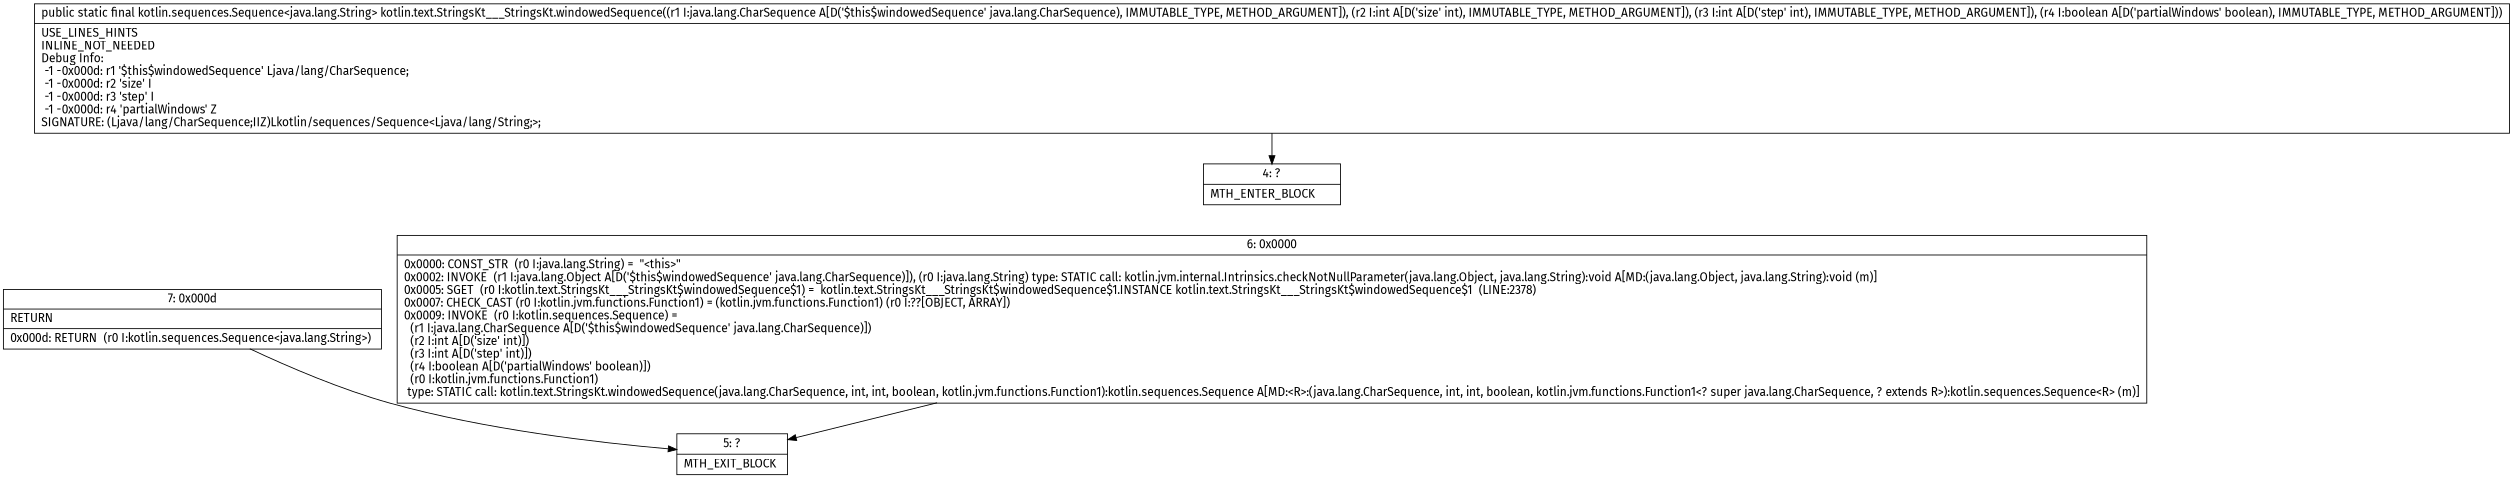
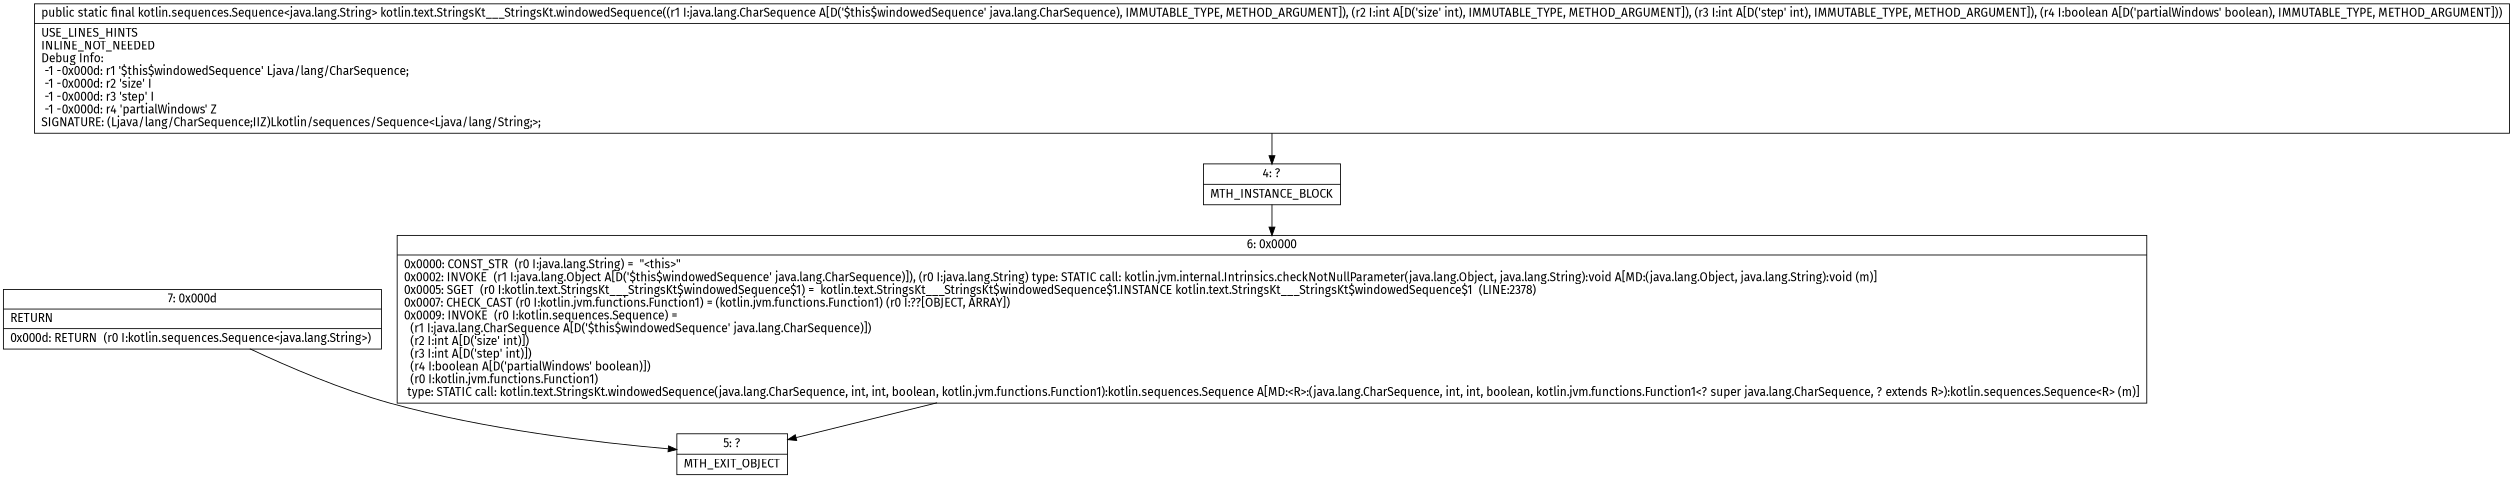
node "4: ?": text "MTH_ENTER_BLOCK" -> "MTH_INSTANCE_BLOCK"
edge "4: ?" -> "6: 0x0000": added
node "5: ?": text "MTH_EXIT_BLOCK" -> "MTH_EXIT_OBJECT"
